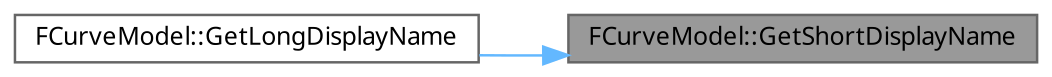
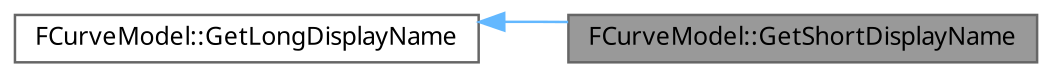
edge "FCurveModel::GetLongDisplayName" -> "FCurveModel::GetShortDisplayName": reversed
